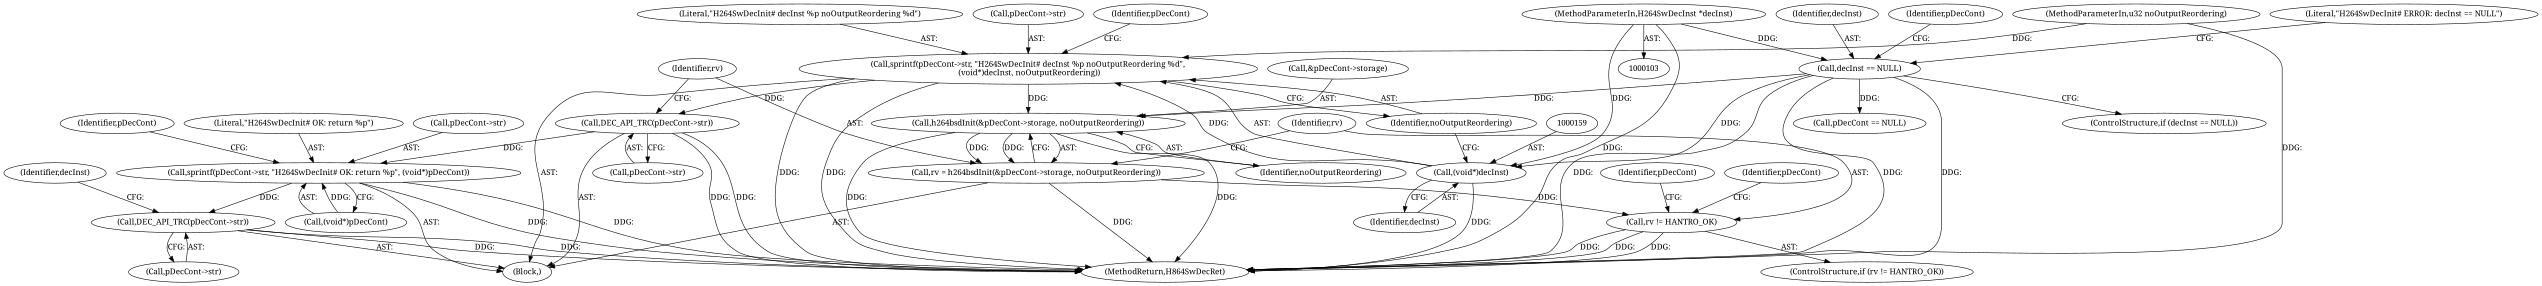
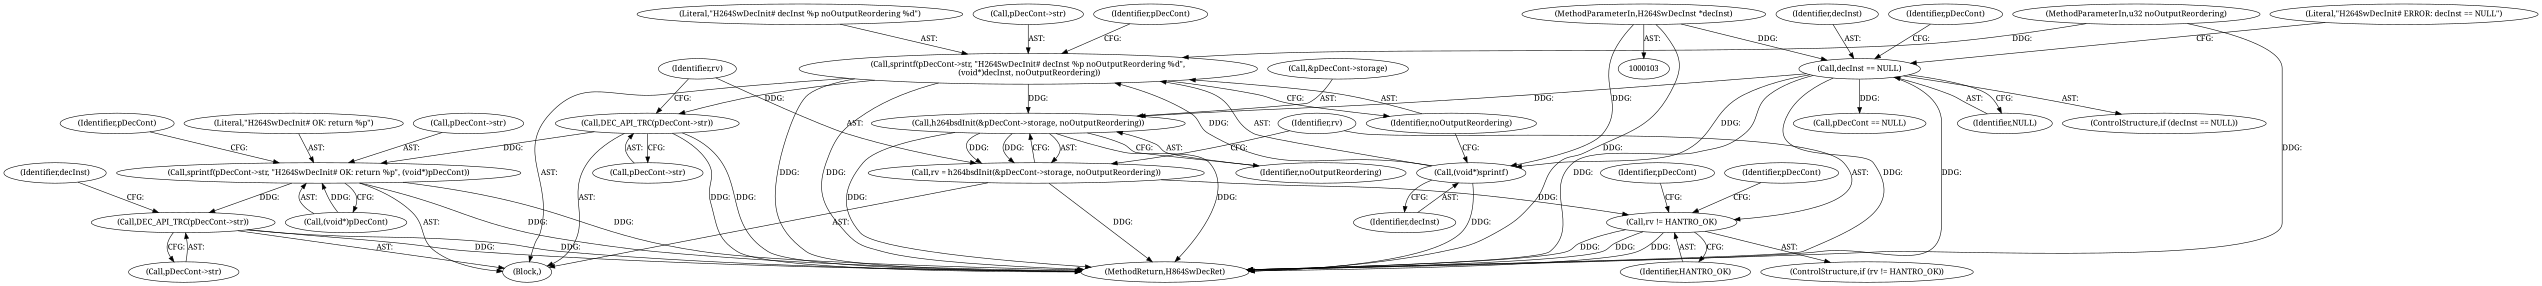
edge "(Call,decInst == NULL)" -> "(ControlStructure,if (decInst == NULL))": label "CFG: " -> "AST: "
node "1000159": removed
node "(Identifier,NULL)": added
node "(Call,(void*)decInst)": label "(Call,(void*)decInst)" -> "(Call,(void*)sprintf)"
node "(Identifier,HANTRO_OK)": added
